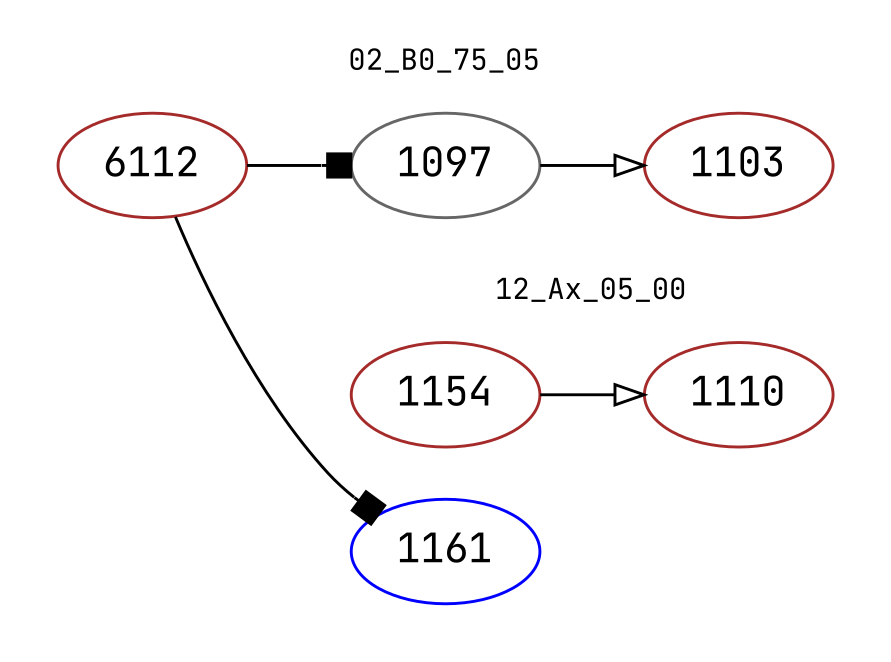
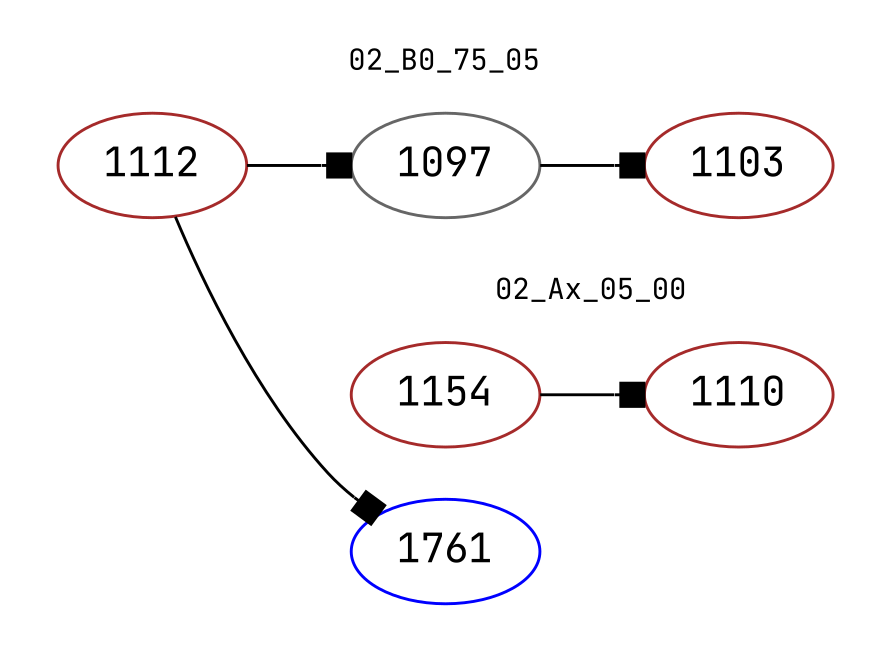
node "6112": label "6112" -> "1112"
edge "1097" -> "1103": arrowhead onormal -> box
cluster "12_Ax_05_00": label "12_Ax_05_00" -> "02_Ax_05_00"
edge "1154" -> "1110": arrowhead onormal -> box
node "1161": label "1161" -> "1761"
